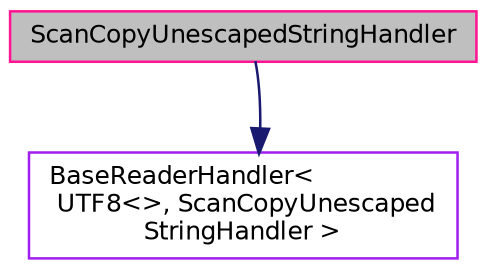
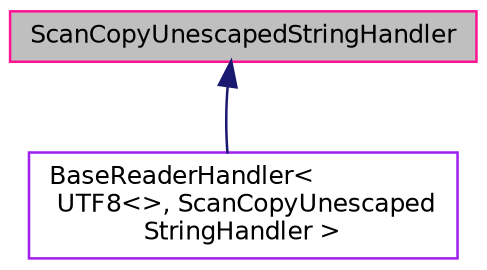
edge "ScanCopyUnescapedStringHandler" -> "BaseReaderHandler< UTF8<>, ScanCopyUnescaped StringHandler >": reversed
